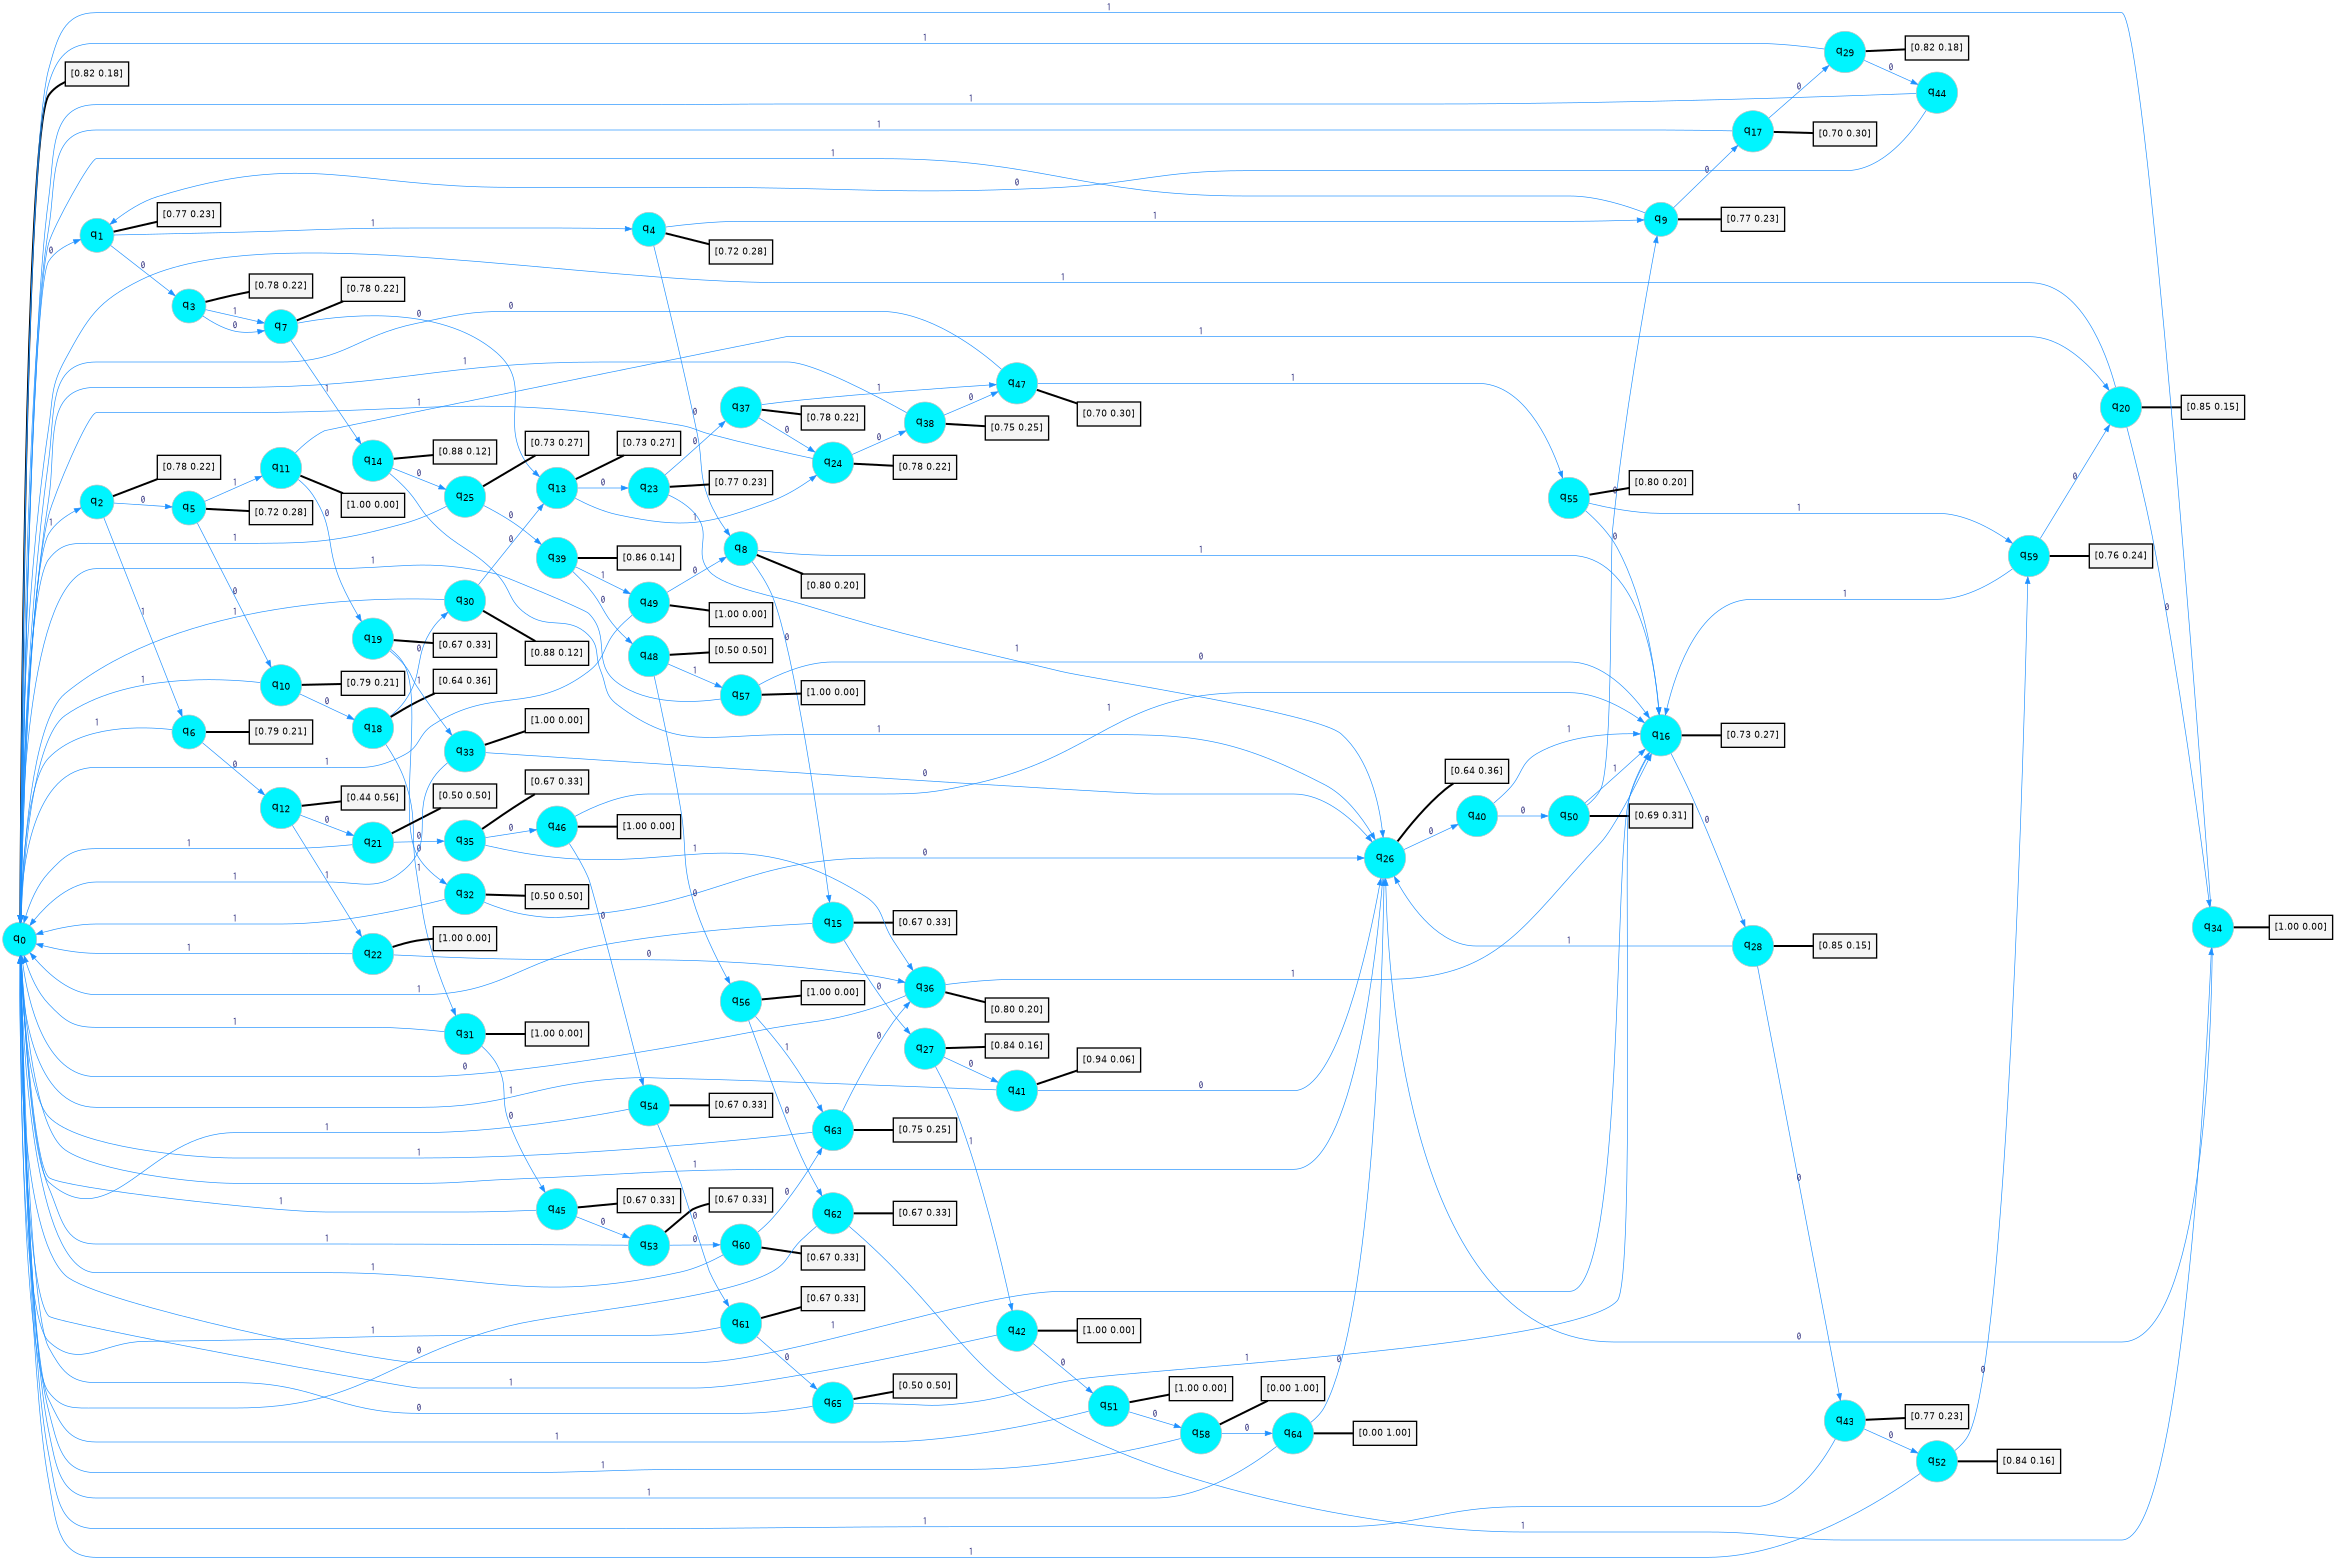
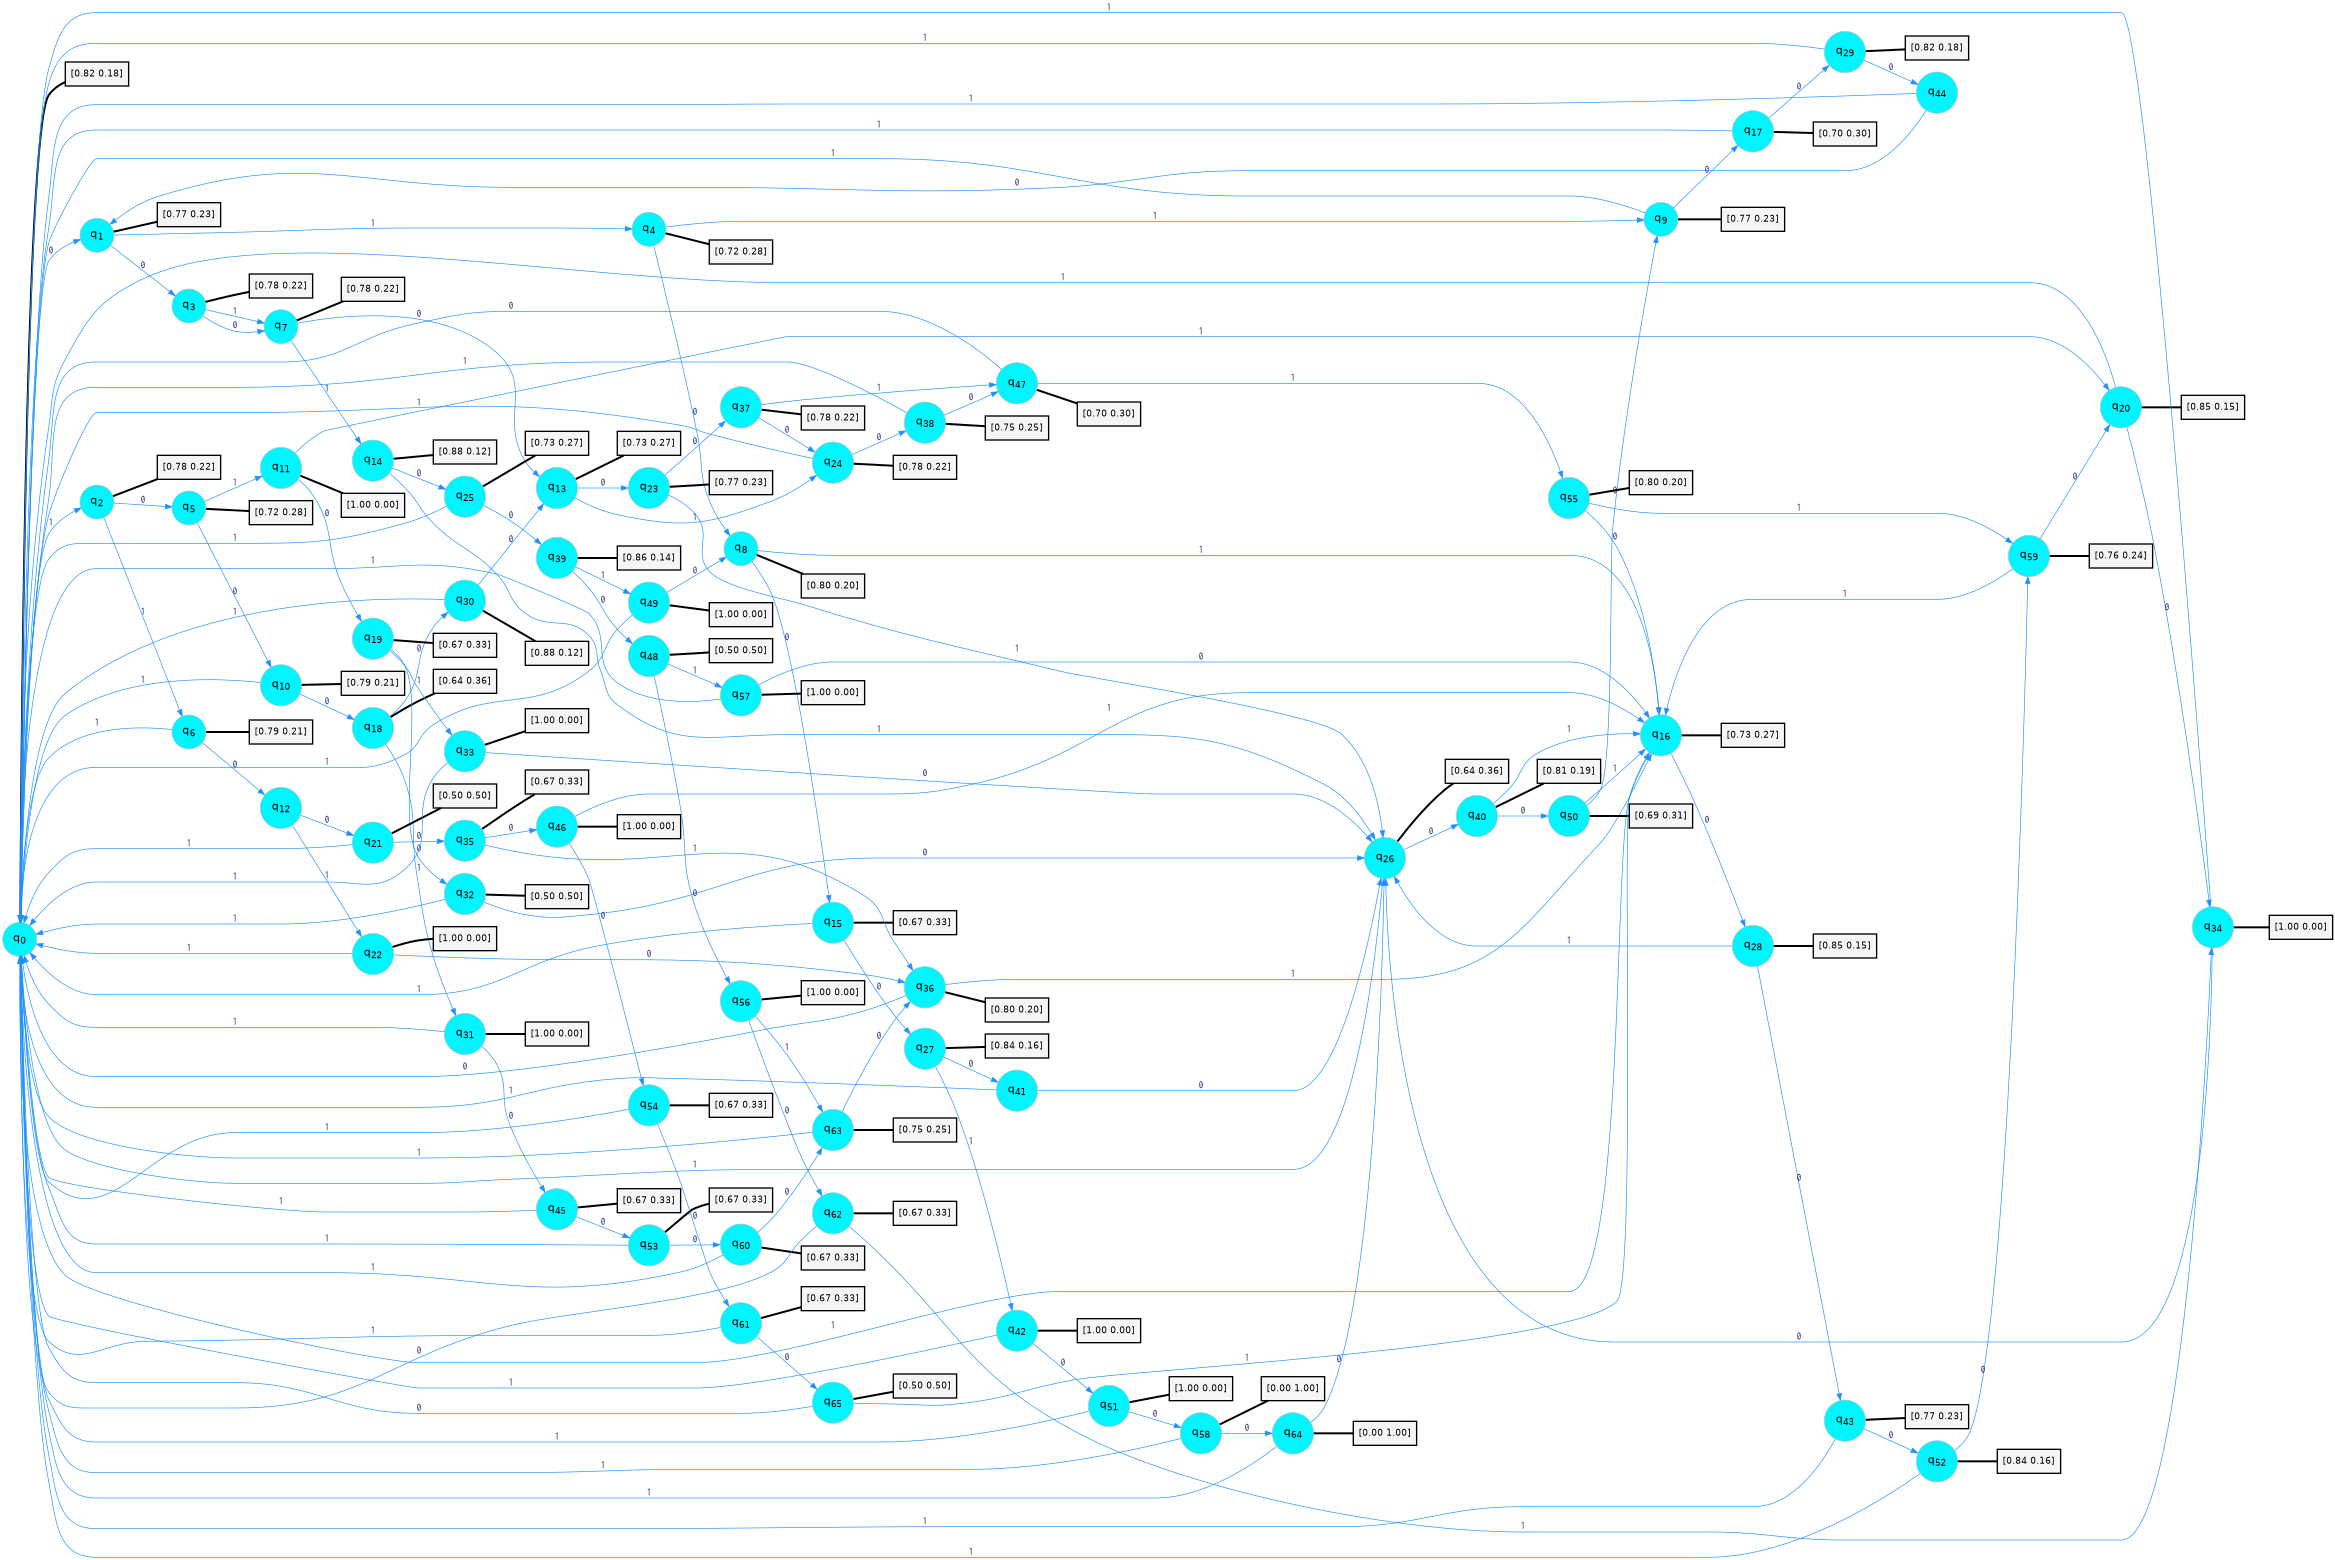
node "[0.81 0.19]": added
node "[0.44 0.56]": removed
node "[0.94 0.06]": removed
